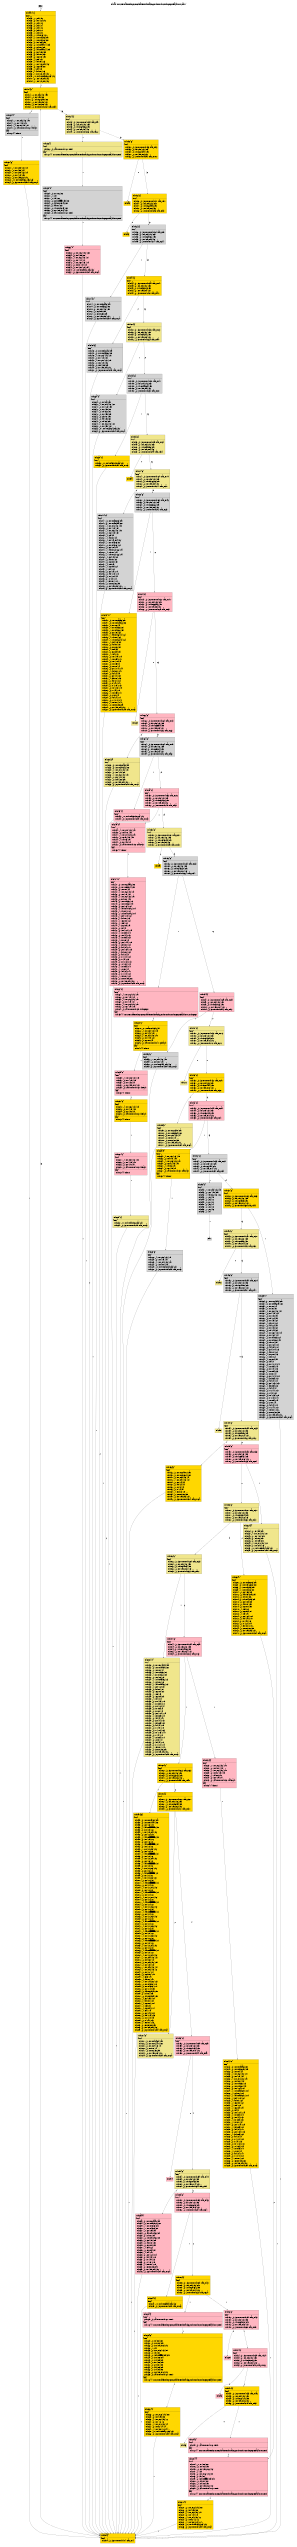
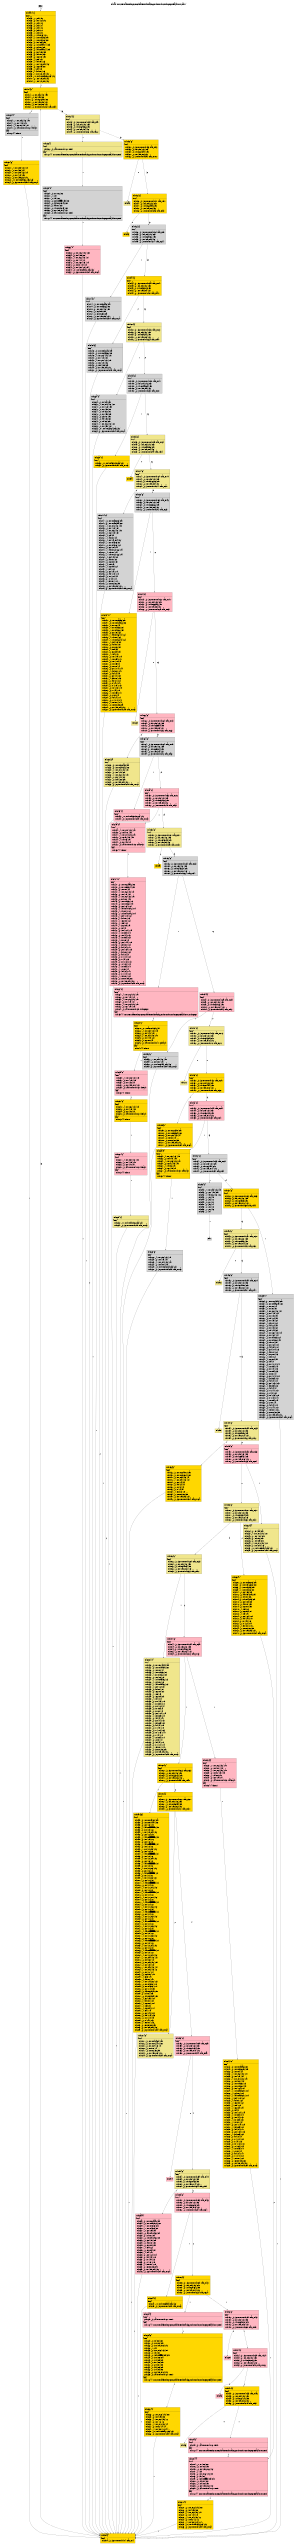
node "0x402aac": fillcolor gold -> khaki
node "0x4020fe [30]": fillcolor khaki -> gold
